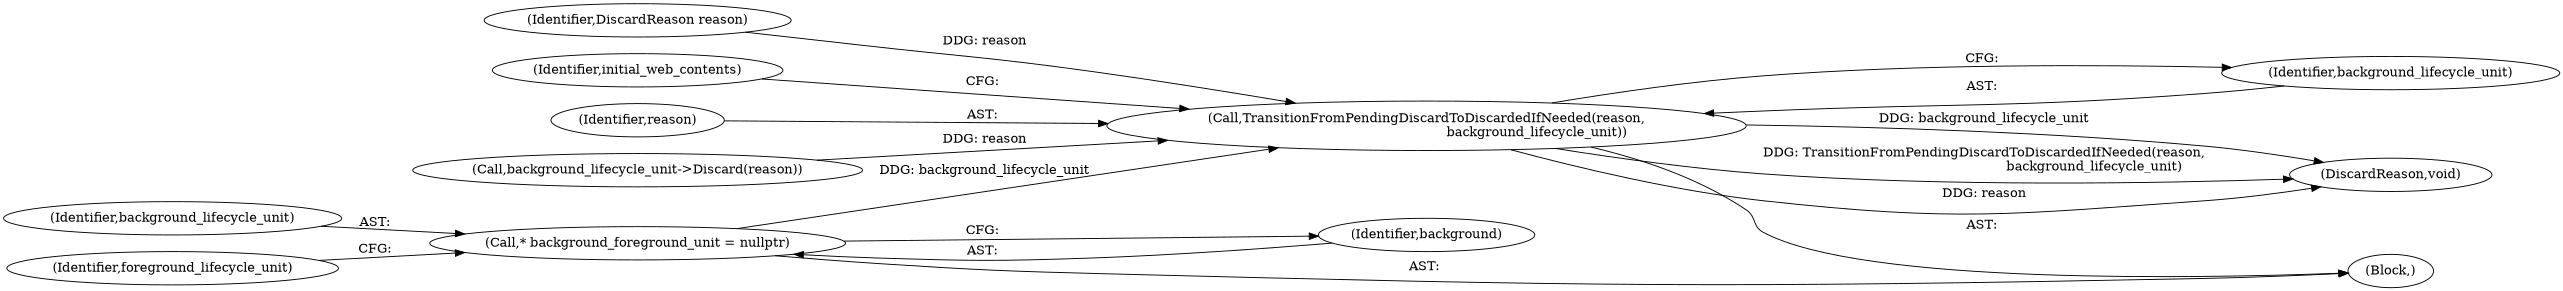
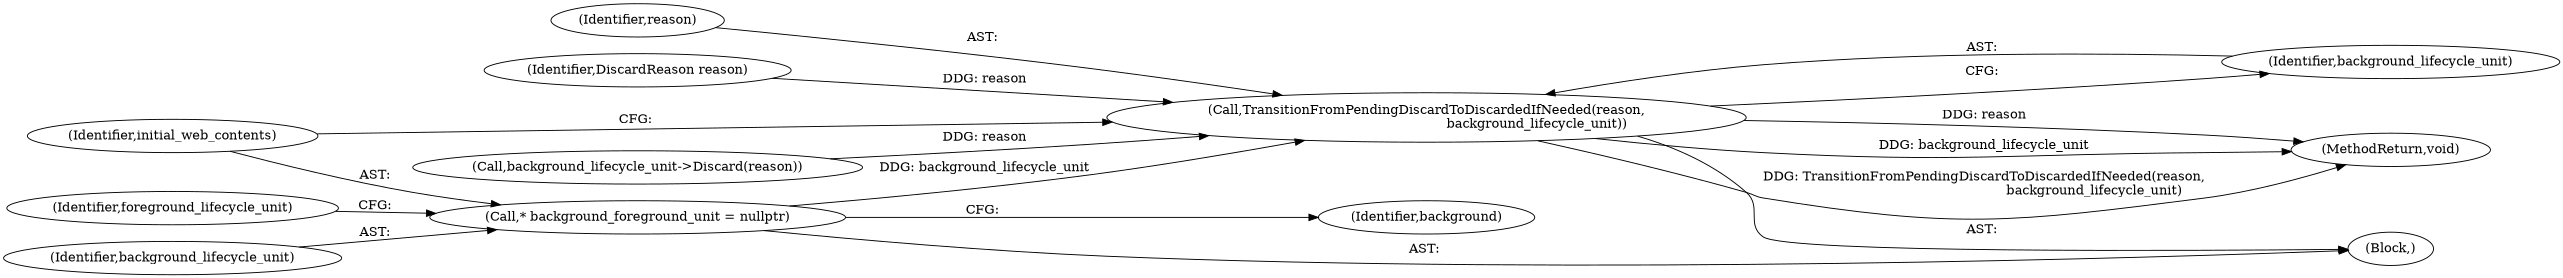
node "(DiscardReason,void)": label "(DiscardReason,void)" -> "(MethodReturn,void)"
edge "(Identifier,background)" -> "(Call,* background_foreground_unit = nullptr)": now "(Identifier,initial_web_contents)" -> "(Call,* background_foreground_unit = nullptr)"
